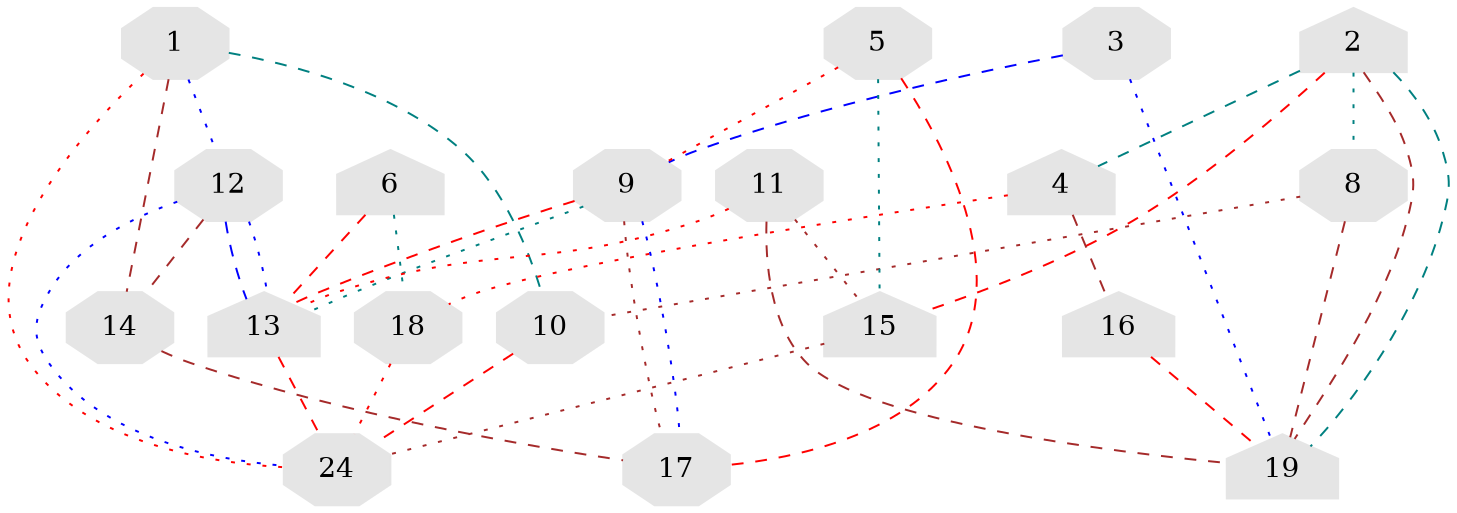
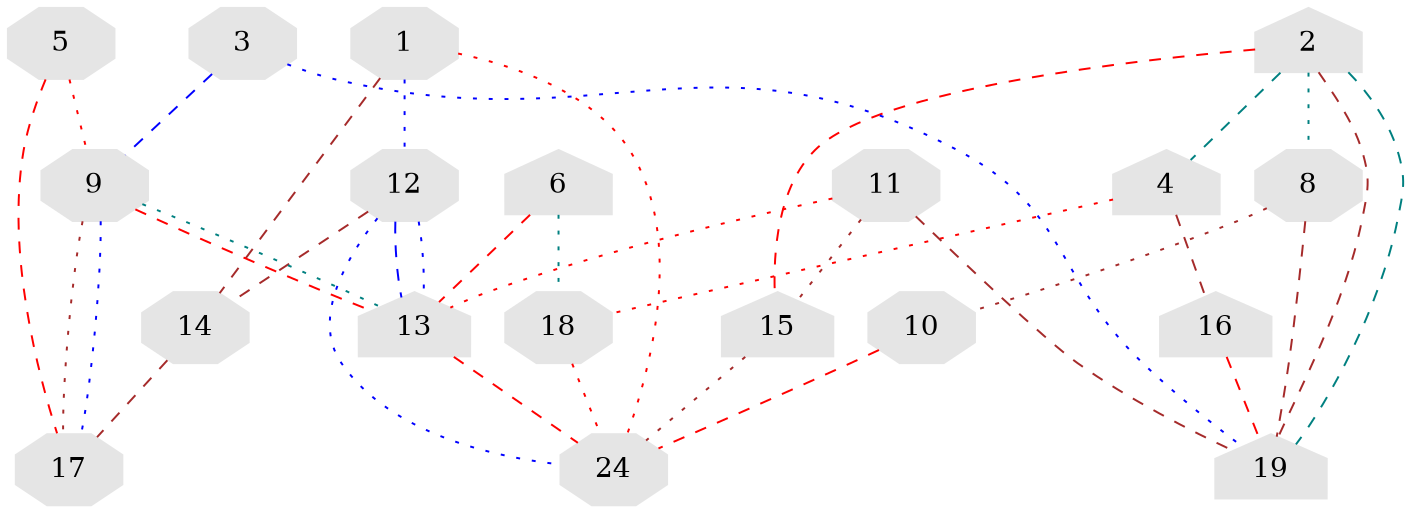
edge "1" -- "10": removed
edge "5" -- "15": removed
